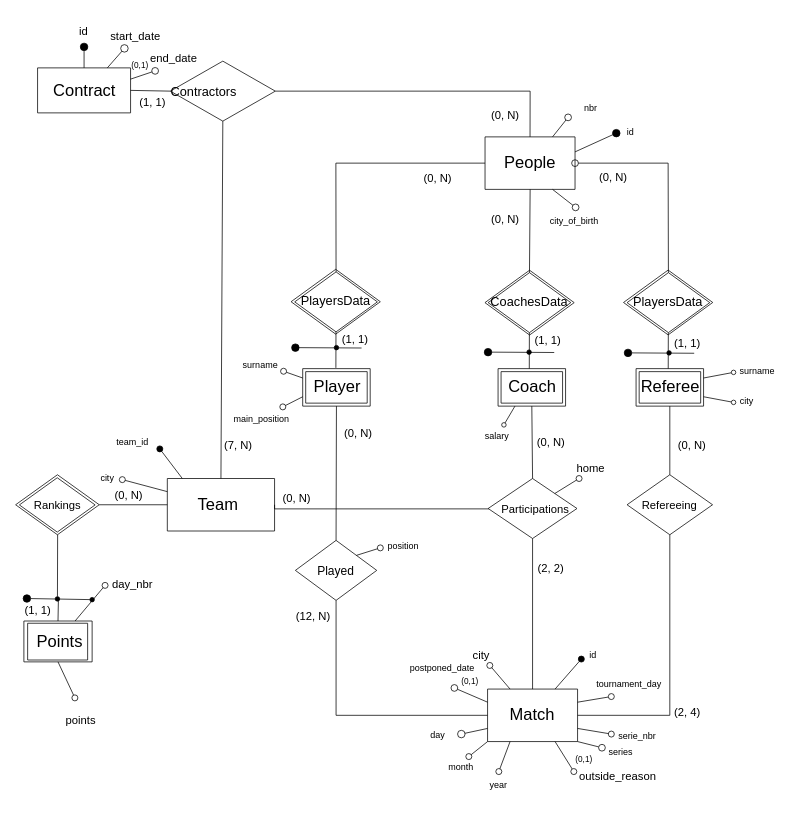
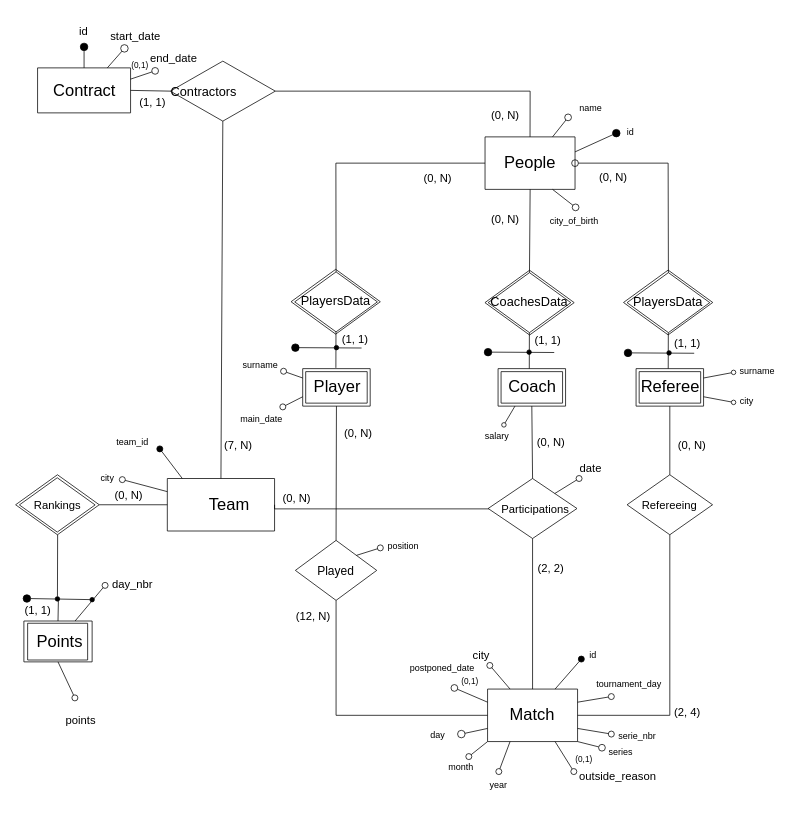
node "nbr": label "nbr" -> "name"
node "main_position": label "main_position" -> "main_date"
node "home": label "home" -> "date"
node "Team": moved (218, 505) -> (229, 505)
